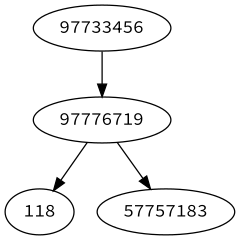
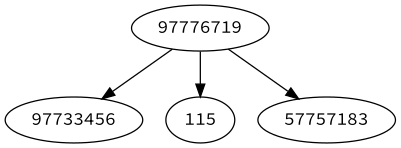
edge "97733456" -> "97776719": reversed
node "118": label "118" -> "115"
